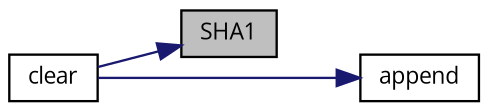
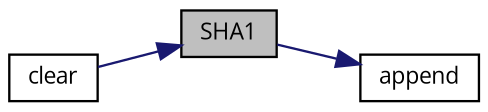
edge "clear" -> "append": now "SHA1" -> "append"
